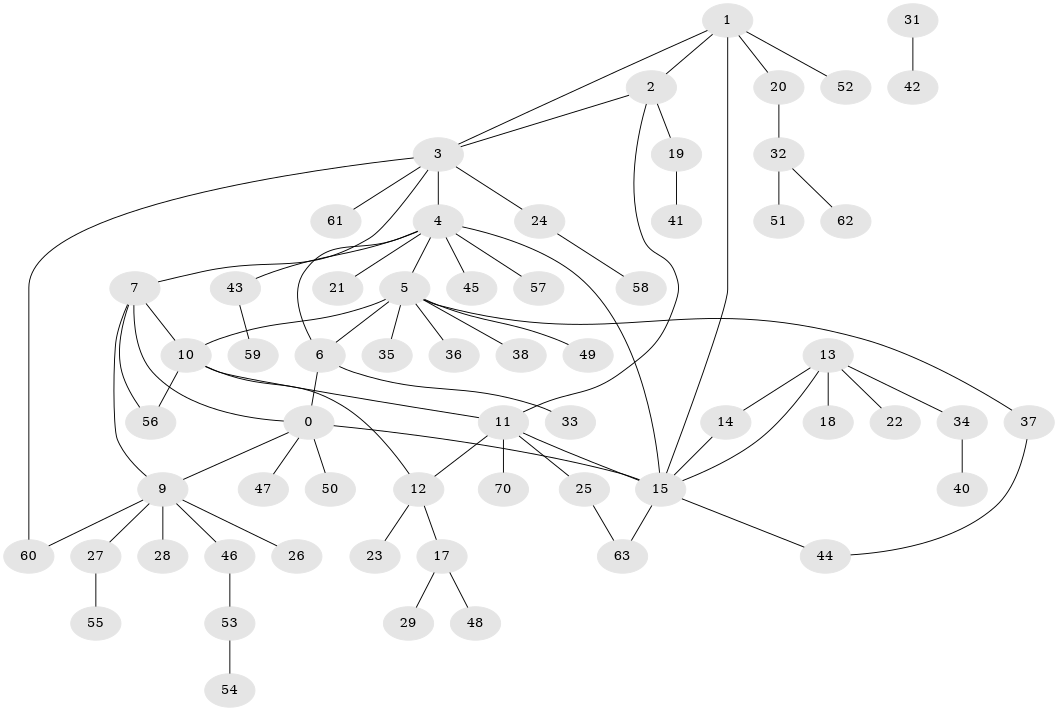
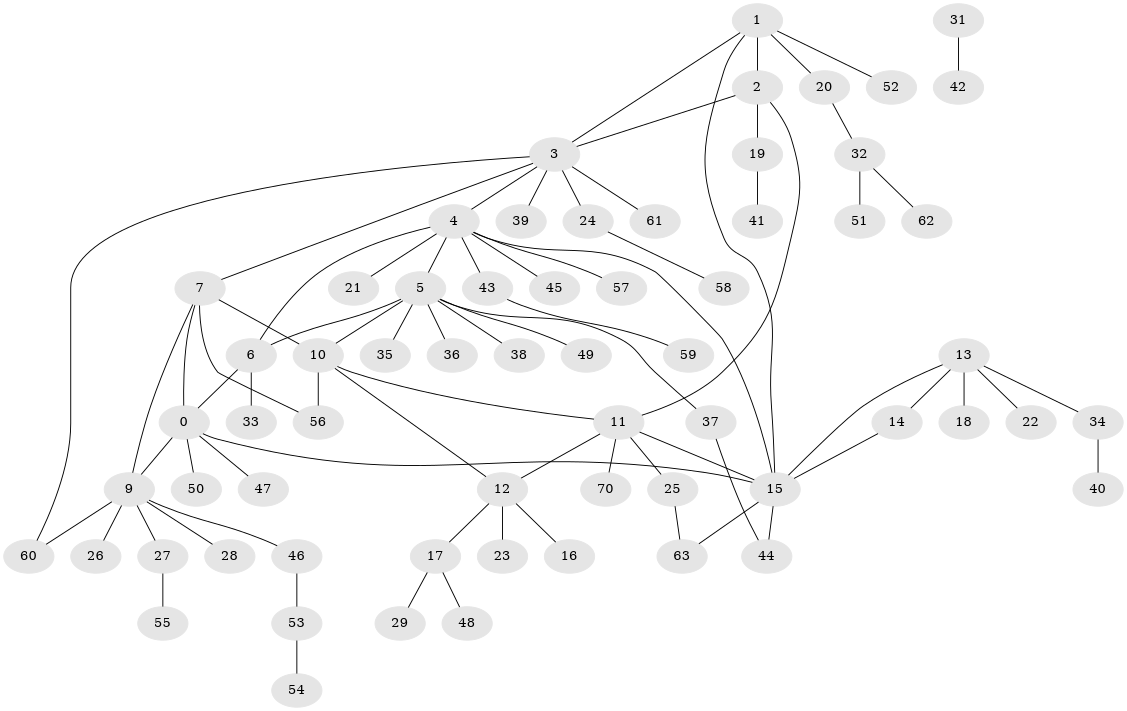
node "39": added
node "16": added
